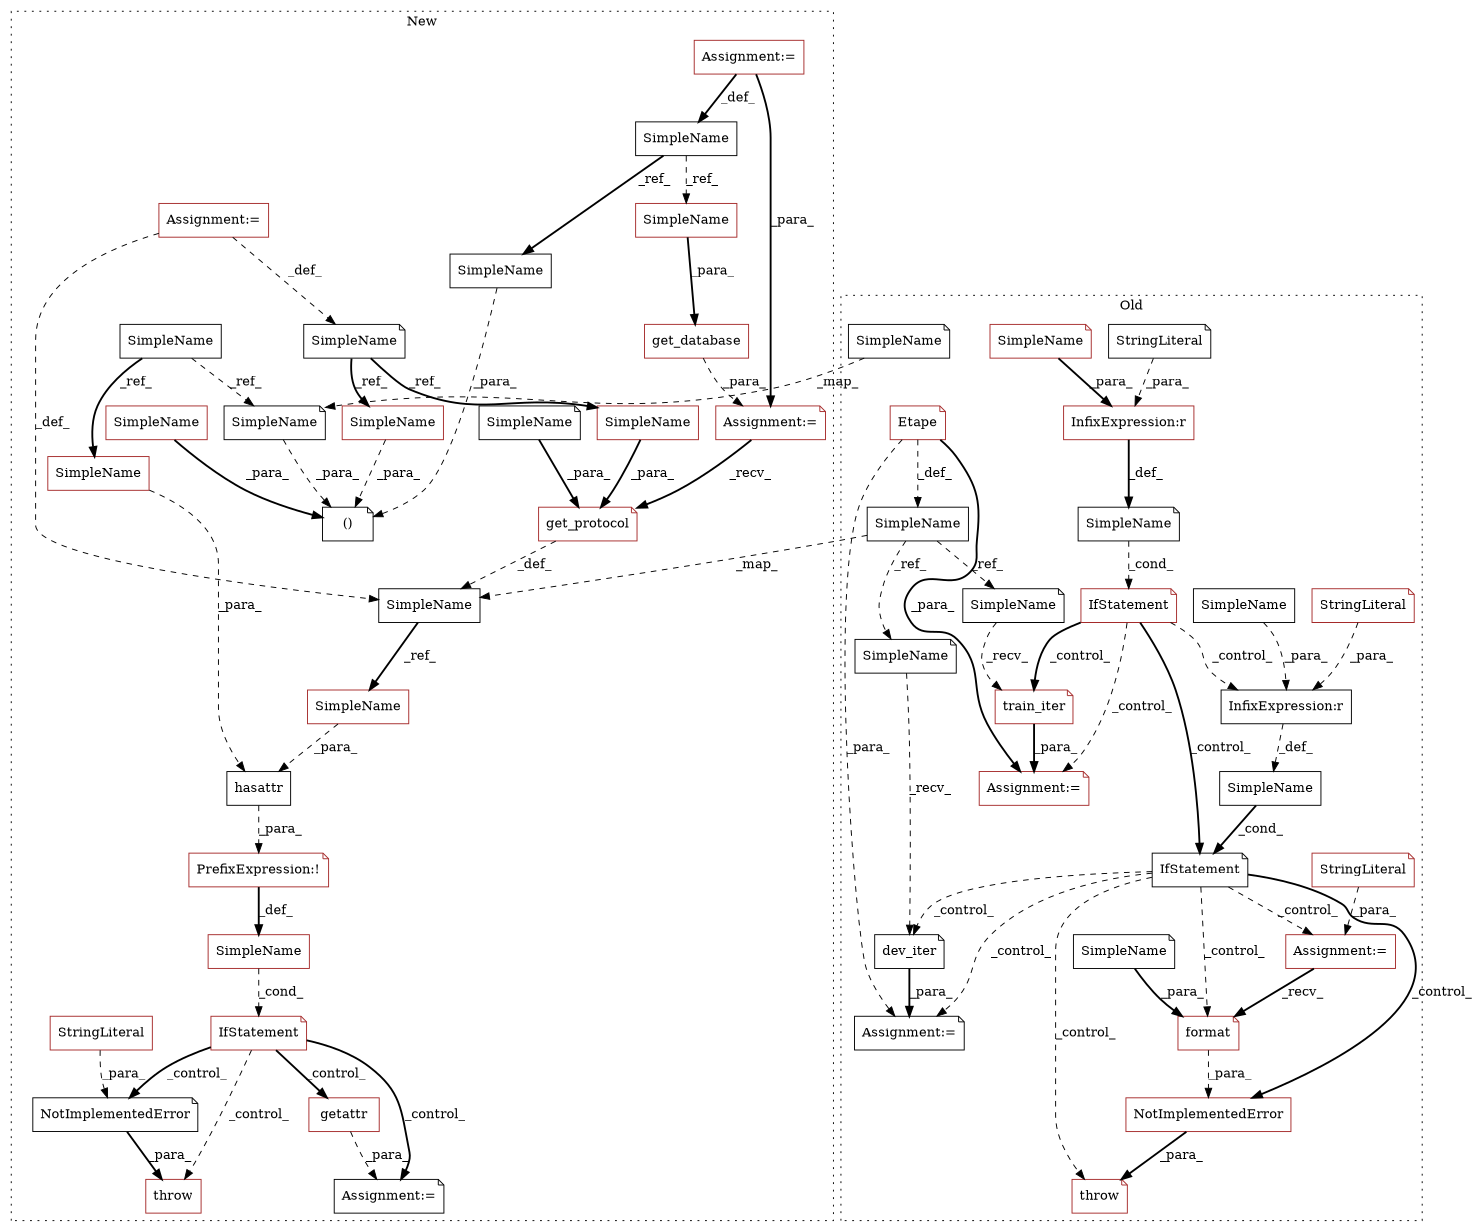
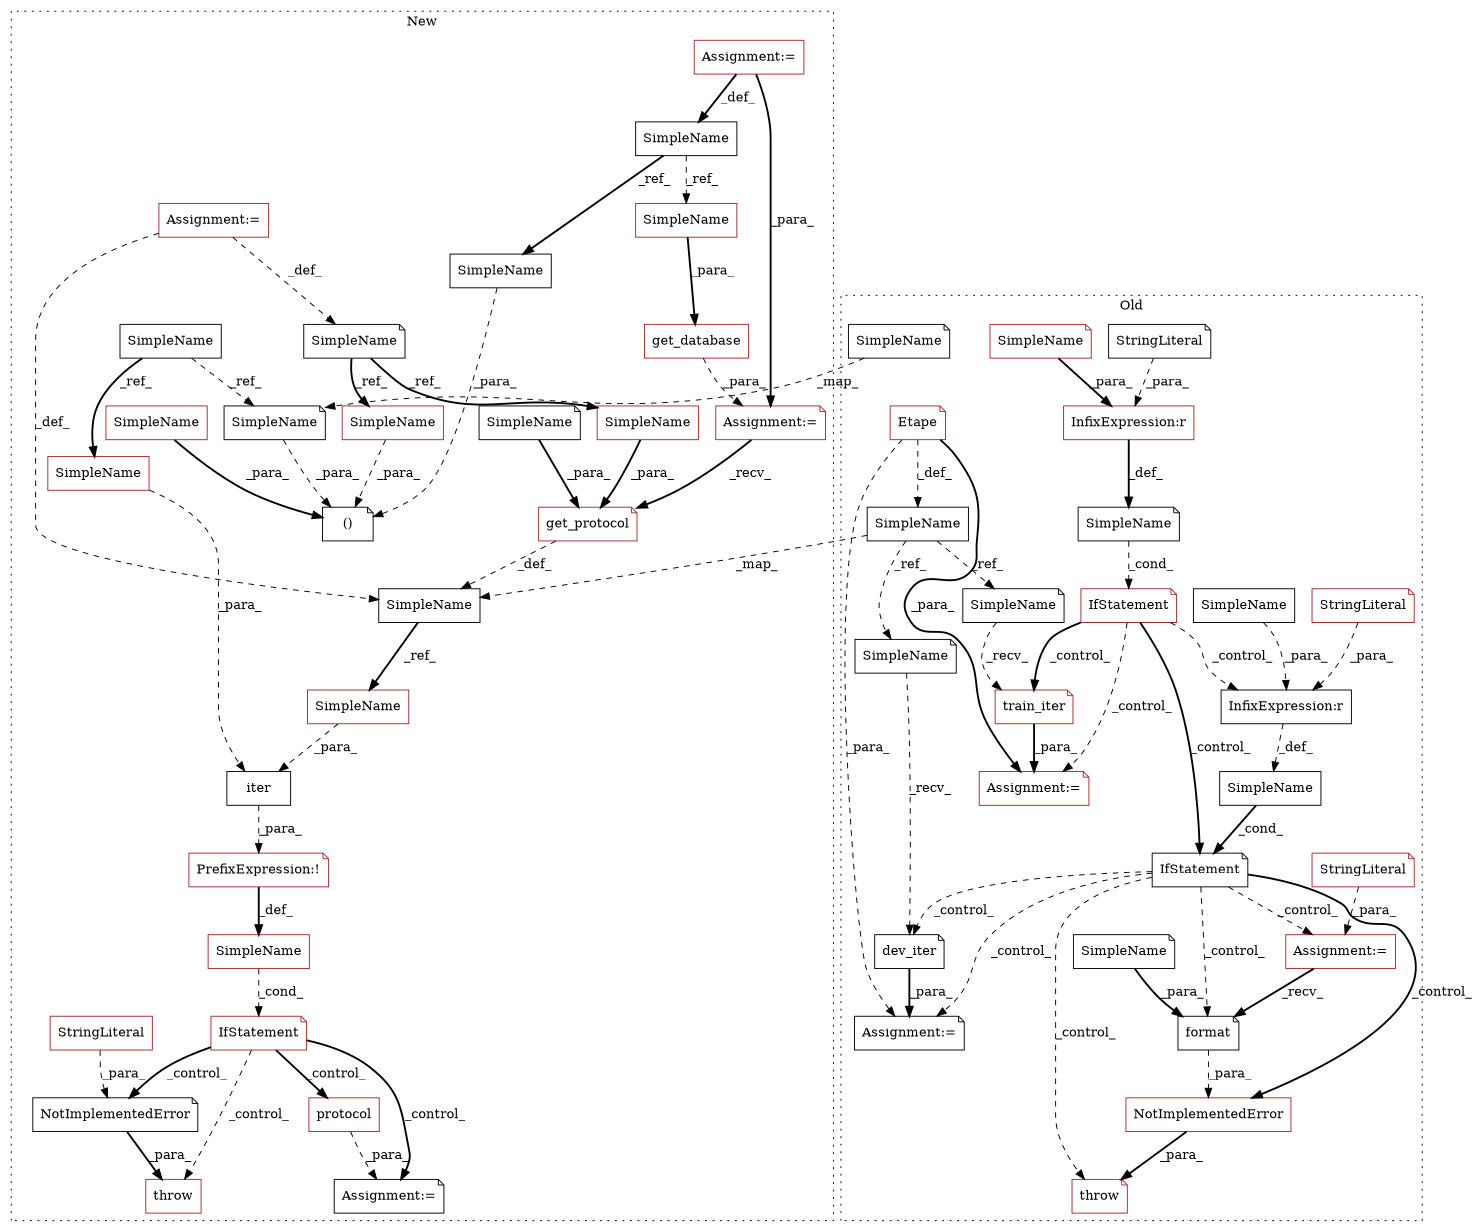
node "hasattr": label "hasattr" -> "iter"
node "format": color brown -> black
node "getattr": label "getattr" -> "protocol"
